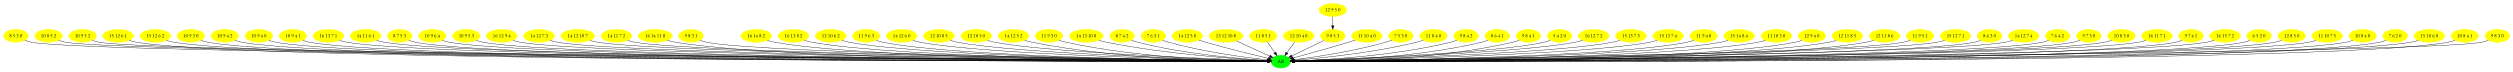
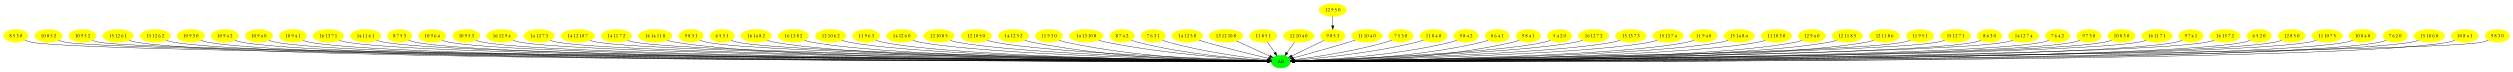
node "6 5 3 1": added
